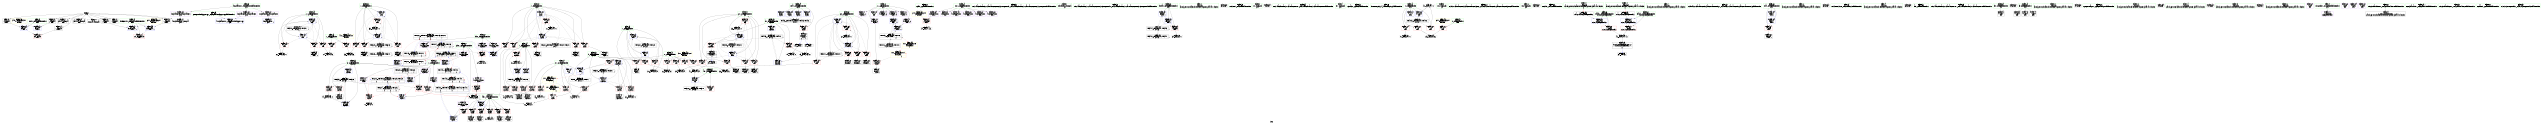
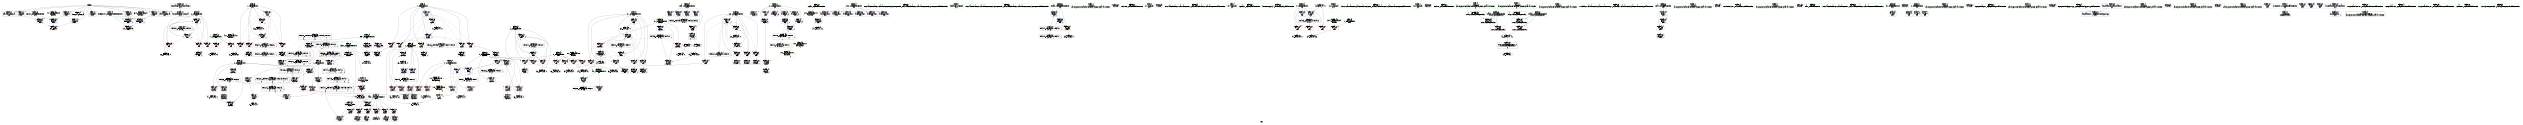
node "NodeID: 23": removed
node "NodeID: 218": text "_Z3dfsi" -> "_Z3ostreamIT"
